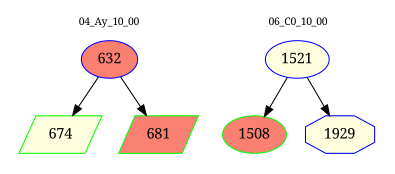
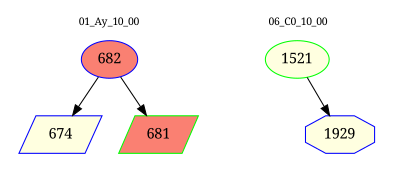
cluster "04_Ay_10_00": label "04_Ay_10_00" -> "01_Ay_10_00"
node "632": label "632" -> "682"
node "1521": color blue -> green
node "674": color green -> blue
node "1508": removed
